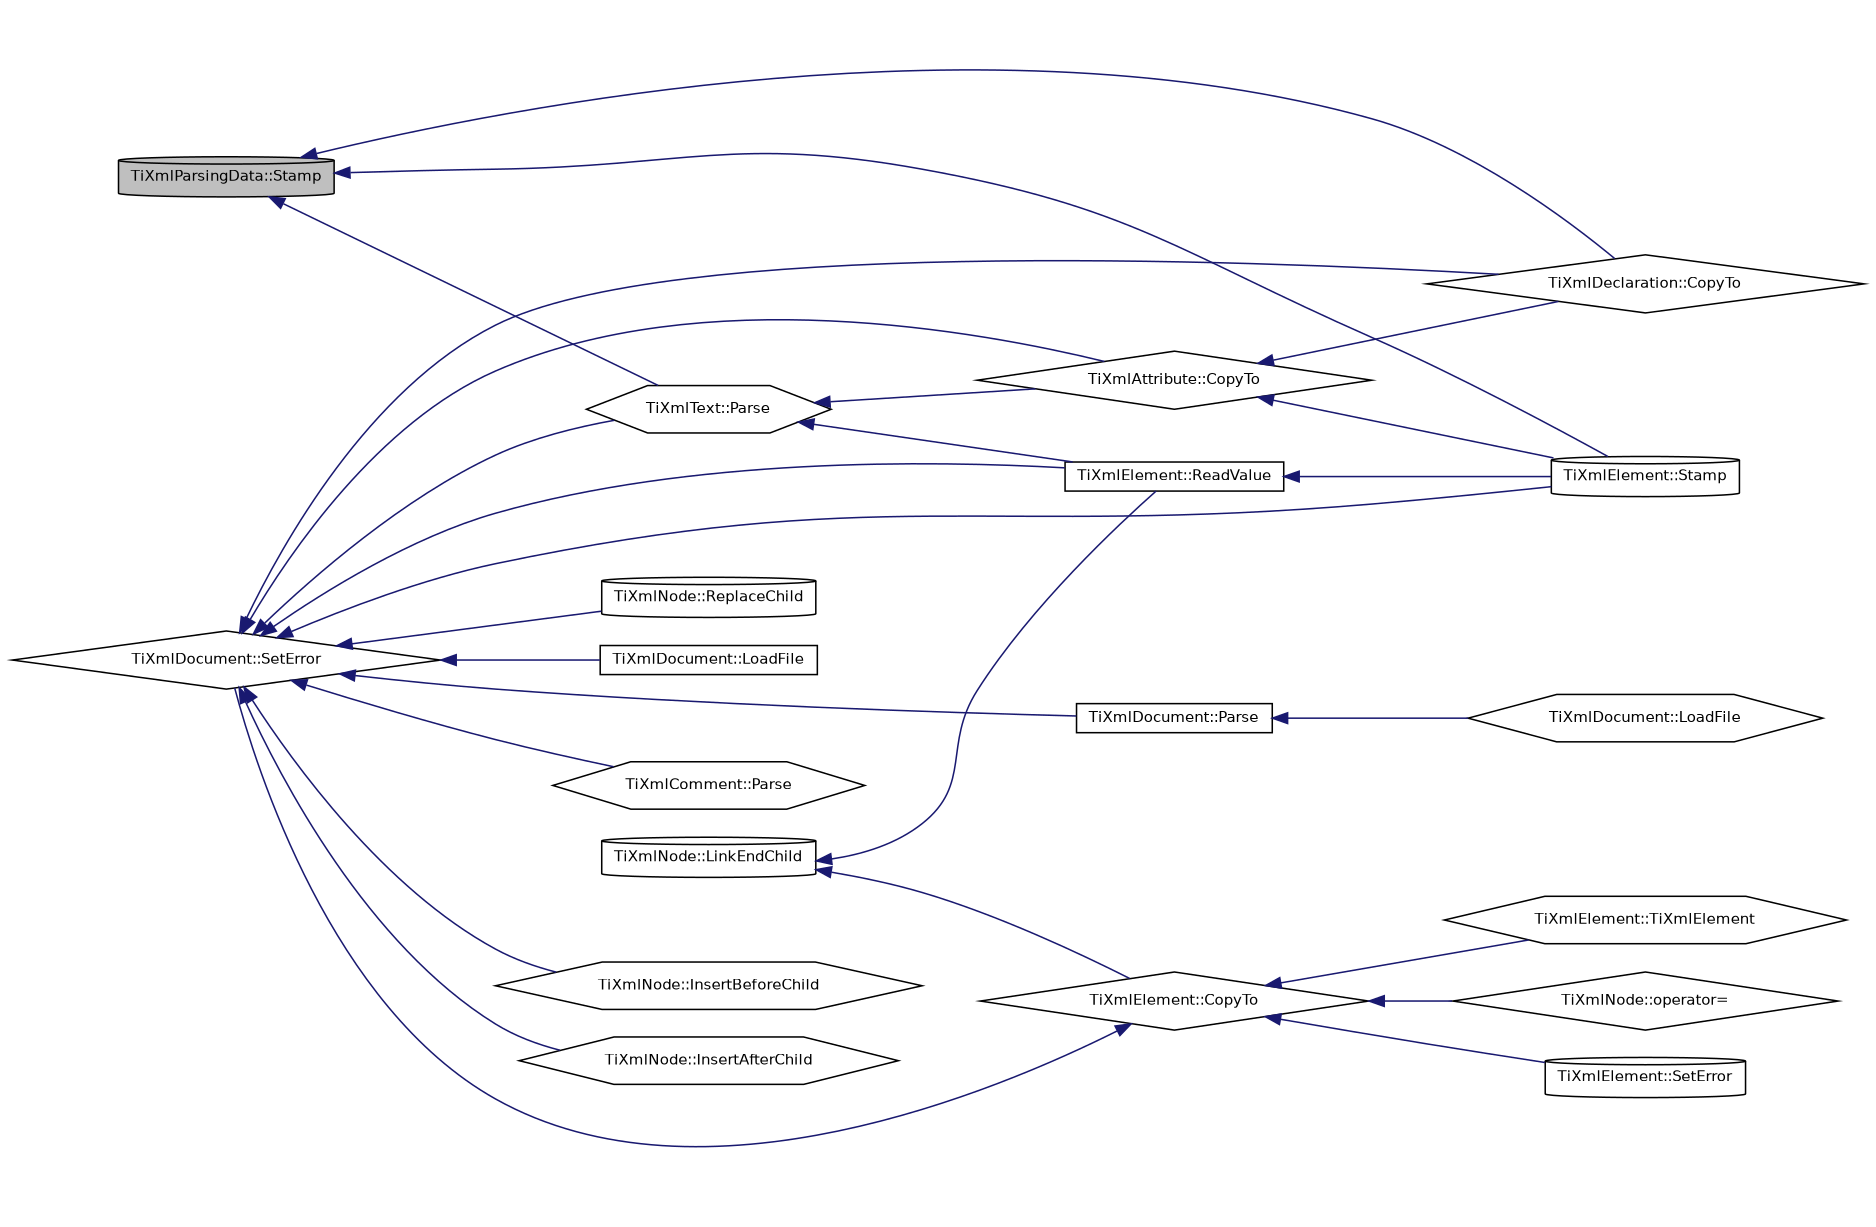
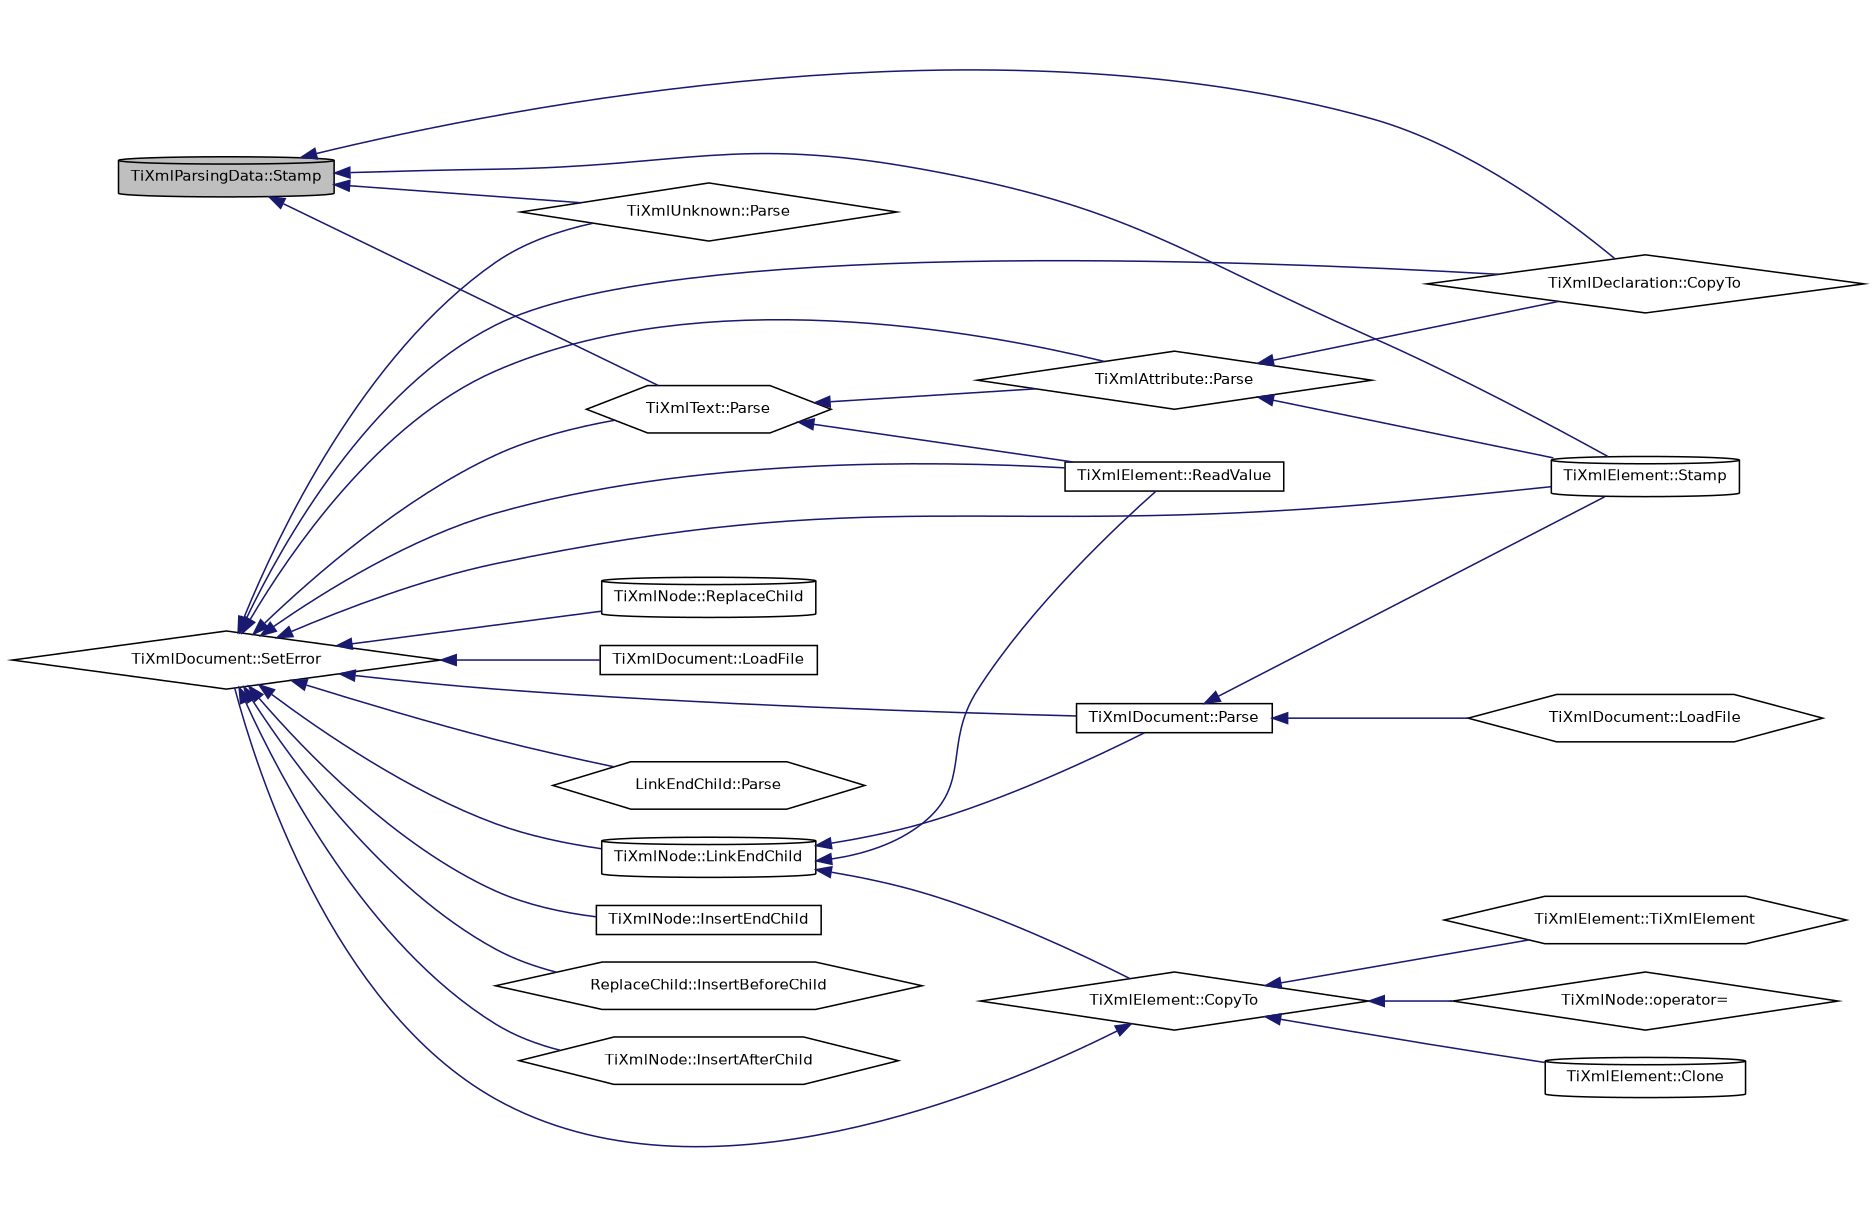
node "TiXmlUnknown::Parse": added
node "TiXmlAttribute::CopyTo": label "TiXmlAttribute::CopyTo" -> "TiXmlAttribute::Parse"
edge "TiXmlElement::Stamp" -> "TiXmlElement::ReadValue": now "TiXmlElement::Stamp" -> "TiXmlDocument::Parse"
node "TiXmlComment::Parse": label "TiXmlComment::Parse" -> "LinkEndChild::Parse"
edge "TiXmlNode::LinkEndChild" -> "TiXmlDocument::SetError": added
edge "TiXmlDocument::Parse" -> "TiXmlNode::LinkEndChild": added
node "TiXmlNode::InsertEndChild": added
node "TiXmlNode::InsertBeforeChild": label "TiXmlNode::InsertBeforeChild" -> "ReplaceChild::InsertBeforeChild"
node "TiXmlElement::SetError": label "TiXmlElement::SetError" -> "TiXmlElement::Clone"
